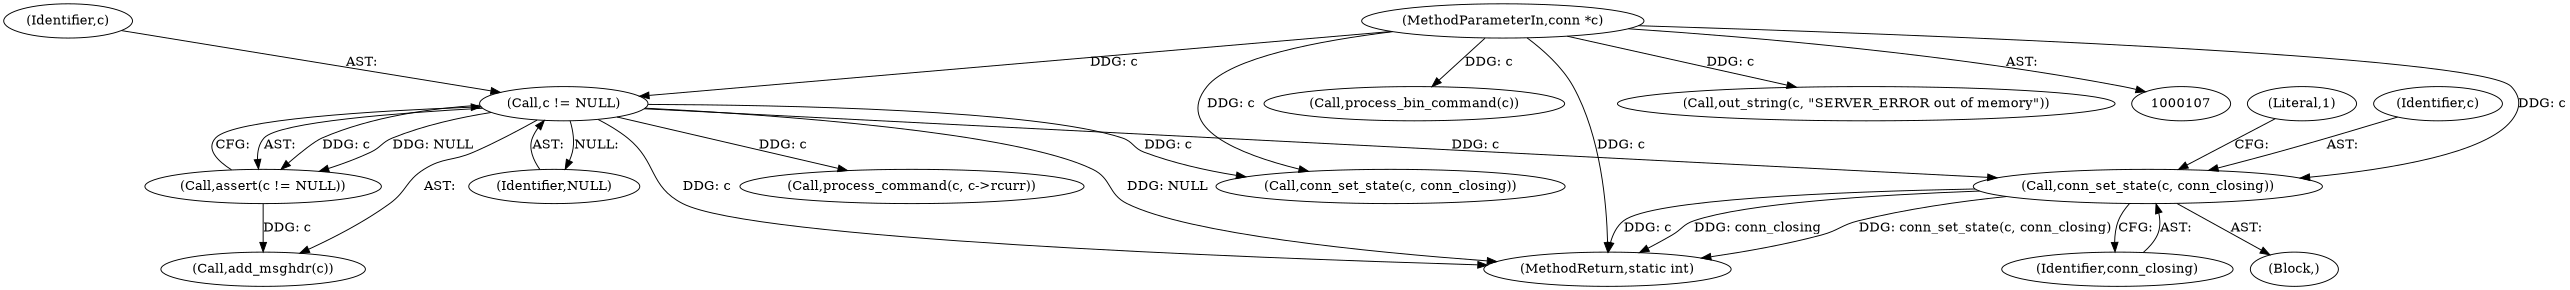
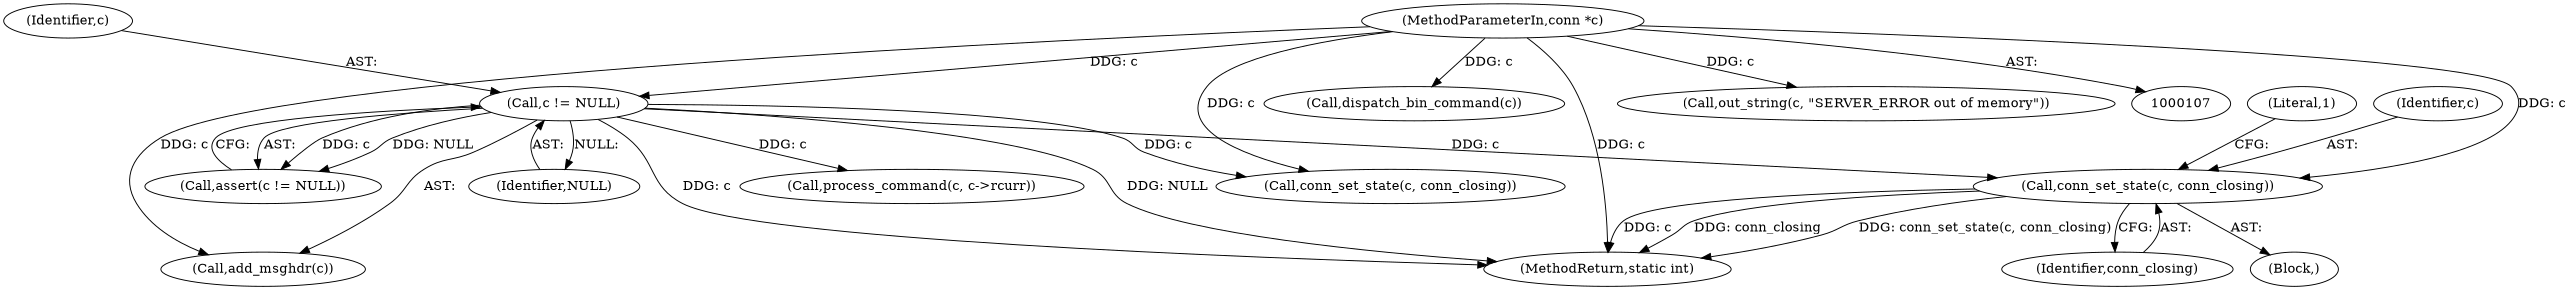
node "(Call,process_bin_command(c))": label "(Call,process_bin_command(c))" -> "(Call,dispatch_bin_command(c))"
edge "(Call,assert(c != NULL))" -> "(Call,add_msghdr(c))": now "(MethodParameterIn,conn *c)" -> "(Call,add_msghdr(c))"
